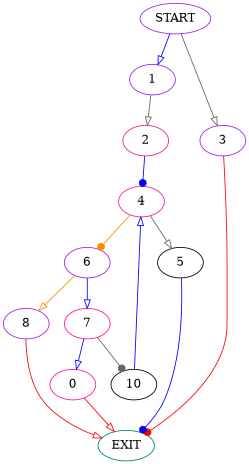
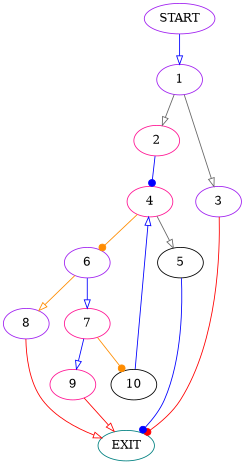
edge "START" -> "3": now "1" -> "3"
edge "7" -> "10": color gray40 -> darkorange
node "0": label "0" -> "9"
